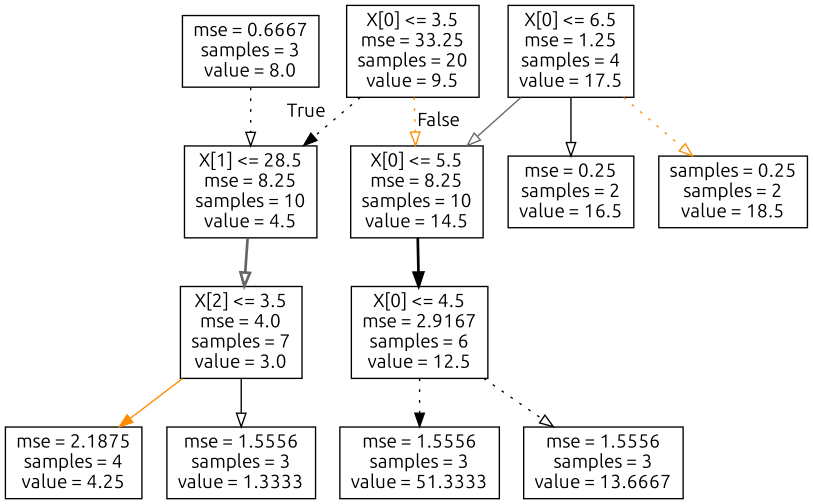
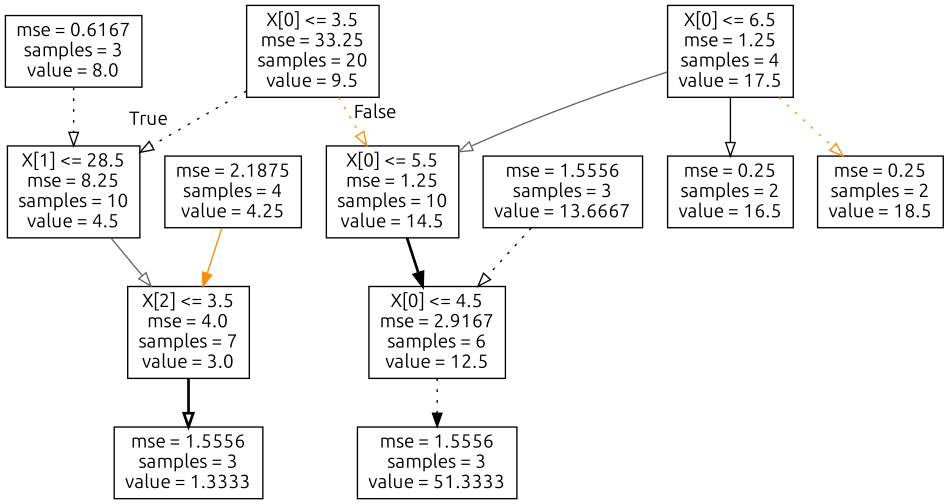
node "mse = 0.6667 samples = 3 value = 8.0": label "mse = 0.6667 samples = 3 value = 8.0" -> "mse = 0.6167 samples = 3 value = 8.0"
edge "X[0] <= 3.5 mse = 33.25 samples = 20 value = 9.5" -> "X[1] <= 28.5 mse = 8.25 samples = 10 value = 4.5": arrowhead normal -> onormal
node "X[0] <= 5.5 mse = 8.25 samples = 10 value = 14.5": label "X[0] <= 5.5 mse = 8.25 samples = 10 value = 14.5" -> "X[0] <= 5.5 mse = 1.25 samples = 10 value = 14.5"
node "samples = 0.25 samples = 2 value = 18.5": label "samples = 0.25 samples = 2 value = 18.5" -> "mse = 0.25 samples = 2 value = 18.5"
edge "X[1] <= 28.5 mse = 8.25 samples = 10 value = 4.5" -> "X[2] <= 3.5 mse = 4.0 samples = 7 value = 3.0": style bold -> solid
edge "X[2] <= 3.5 mse = 4.0 samples = 7 value = 3.0" -> "mse = 1.5556 samples = 3 value = 1.3333": style solid -> bold
edge "X[2] <= 3.5 mse = 4.0 samples = 7 value = 3.0" -> "mse = 2.1875 samples = 4 value = 4.25": reversed
edge "X[0] <= 4.5 mse = 2.9167 samples = 6 value = 12.5" -> "mse = 1.5556 samples = 3 value = 13.6667": reversed
